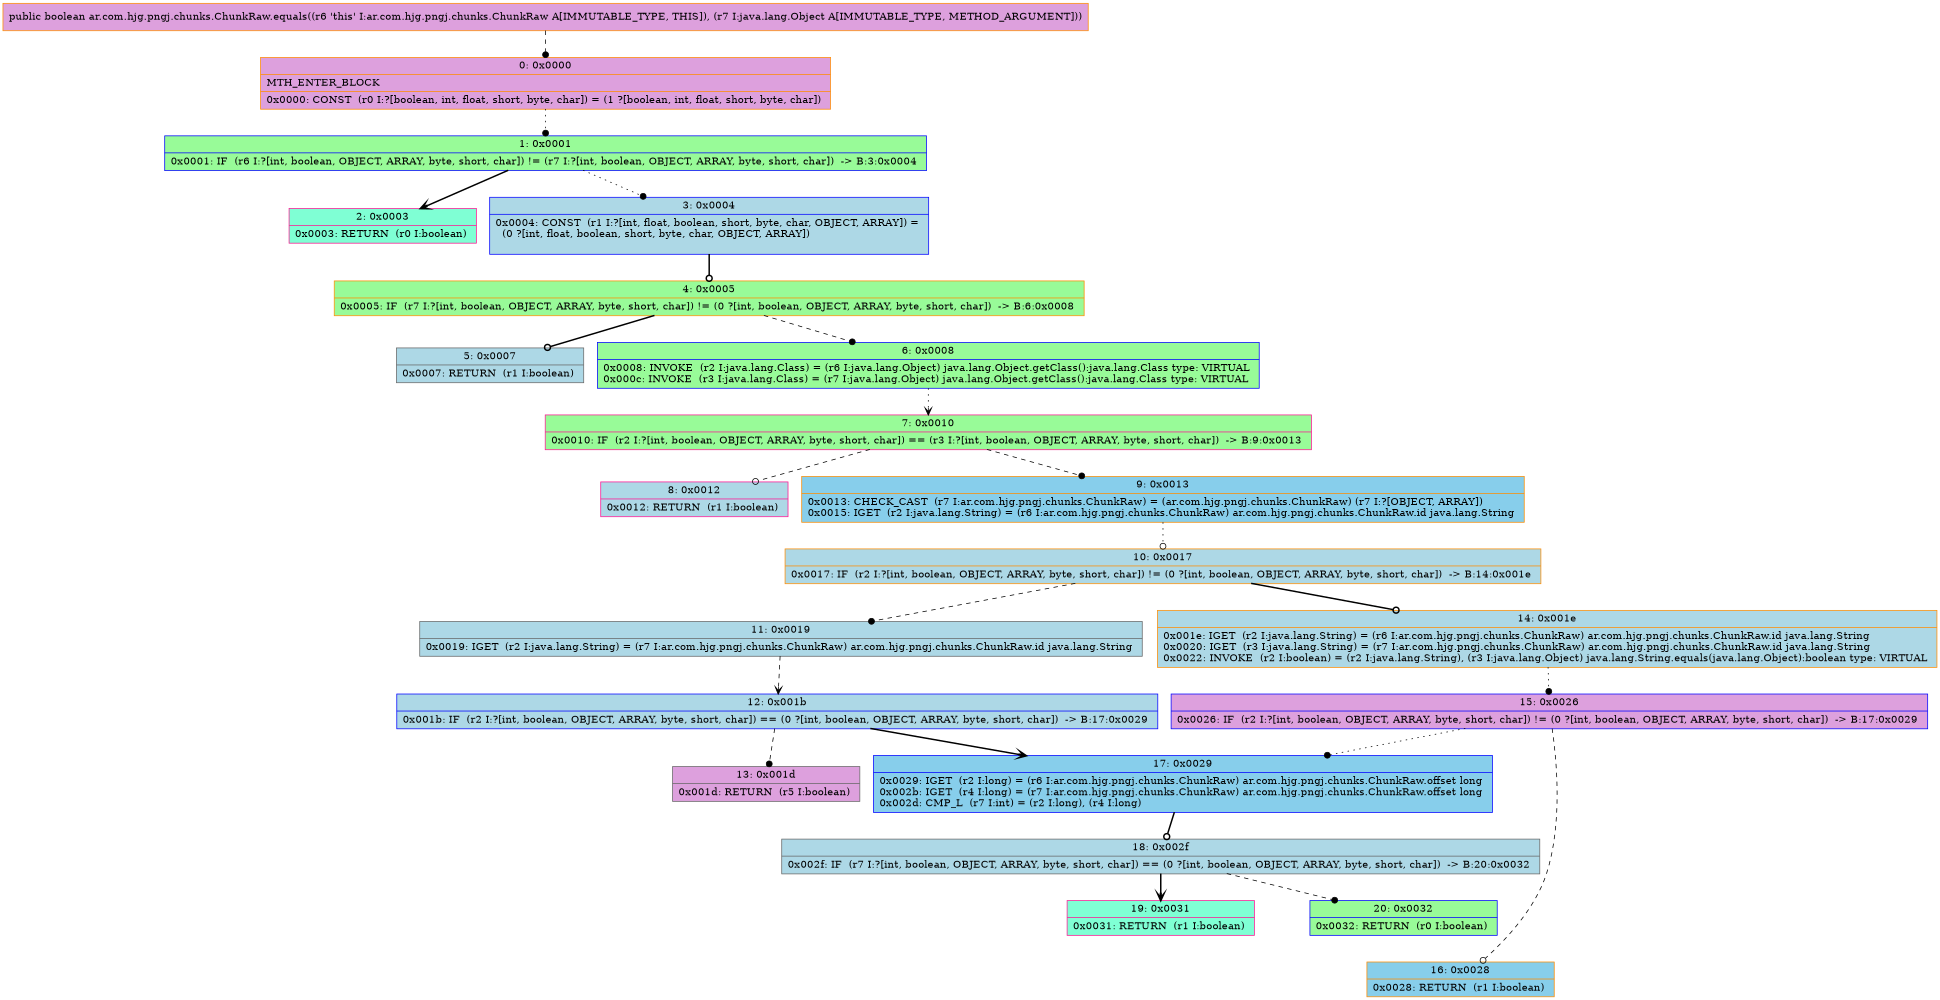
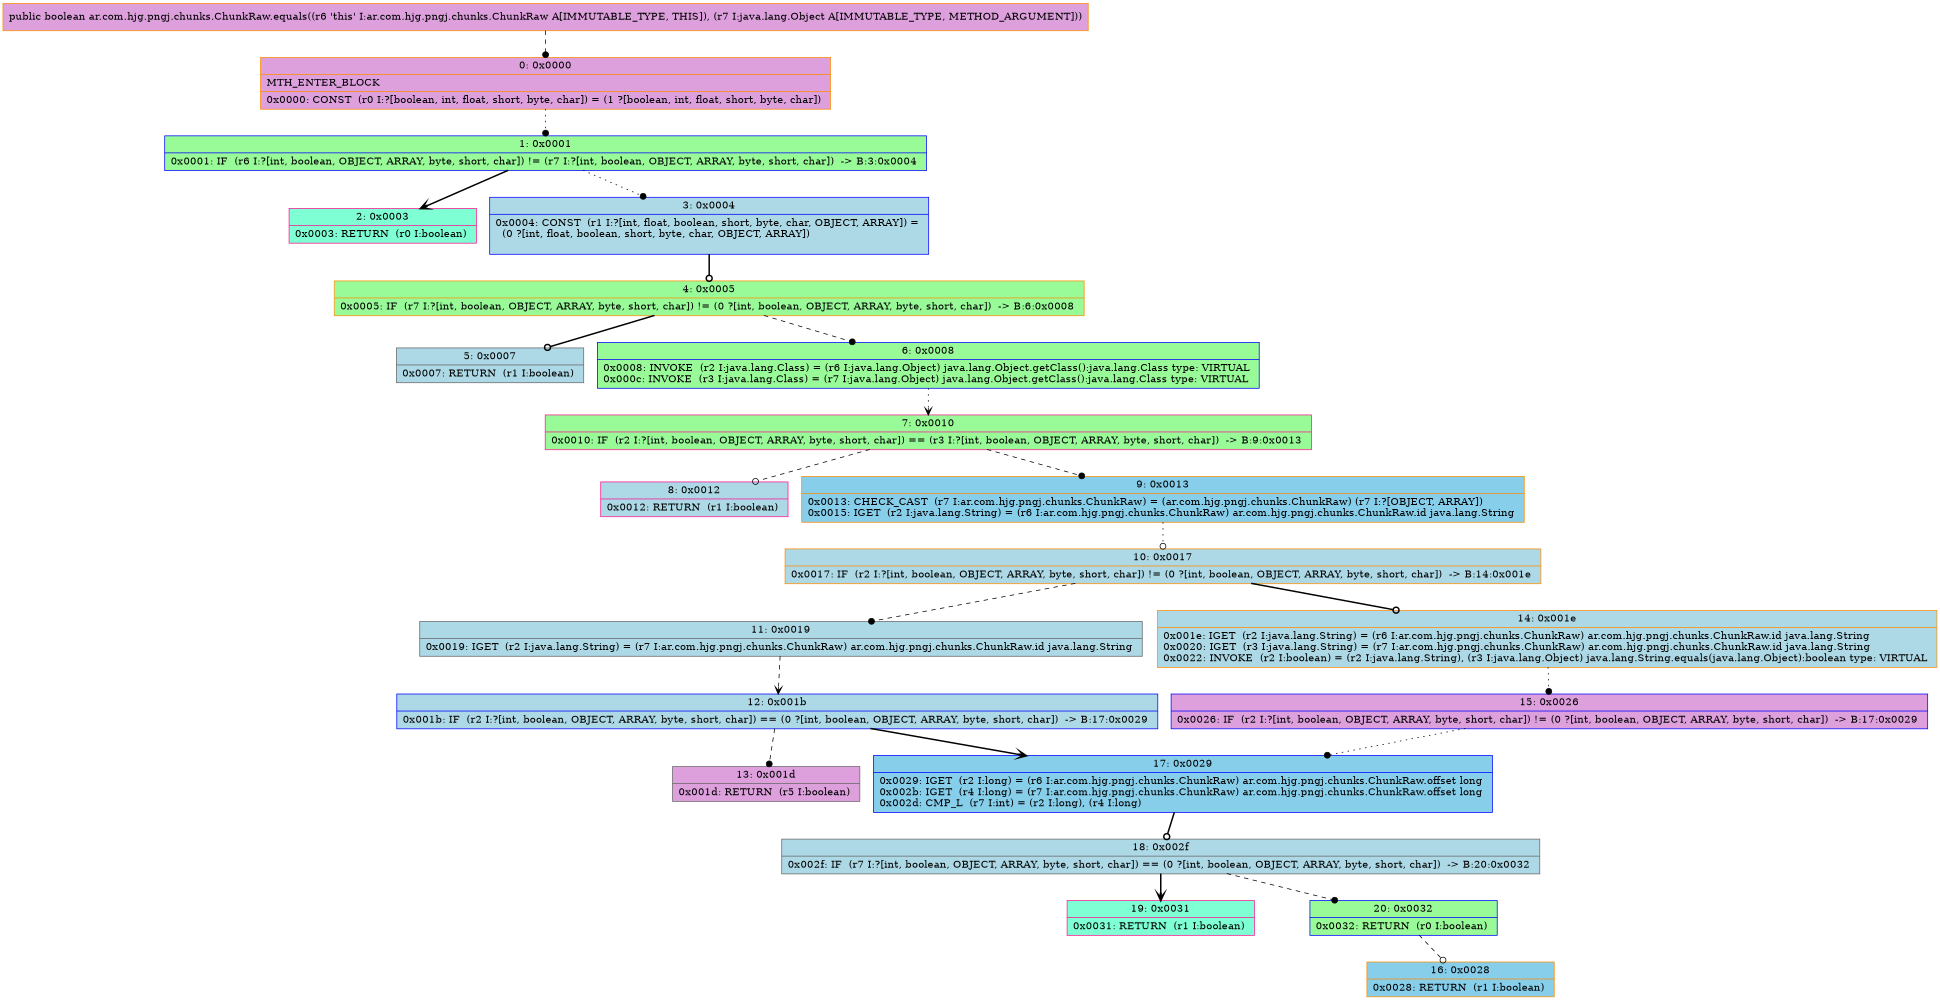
edge "15: 0x0026" -> "16: 0x0028": now "20: 0x0032" -> "16: 0x0028"
